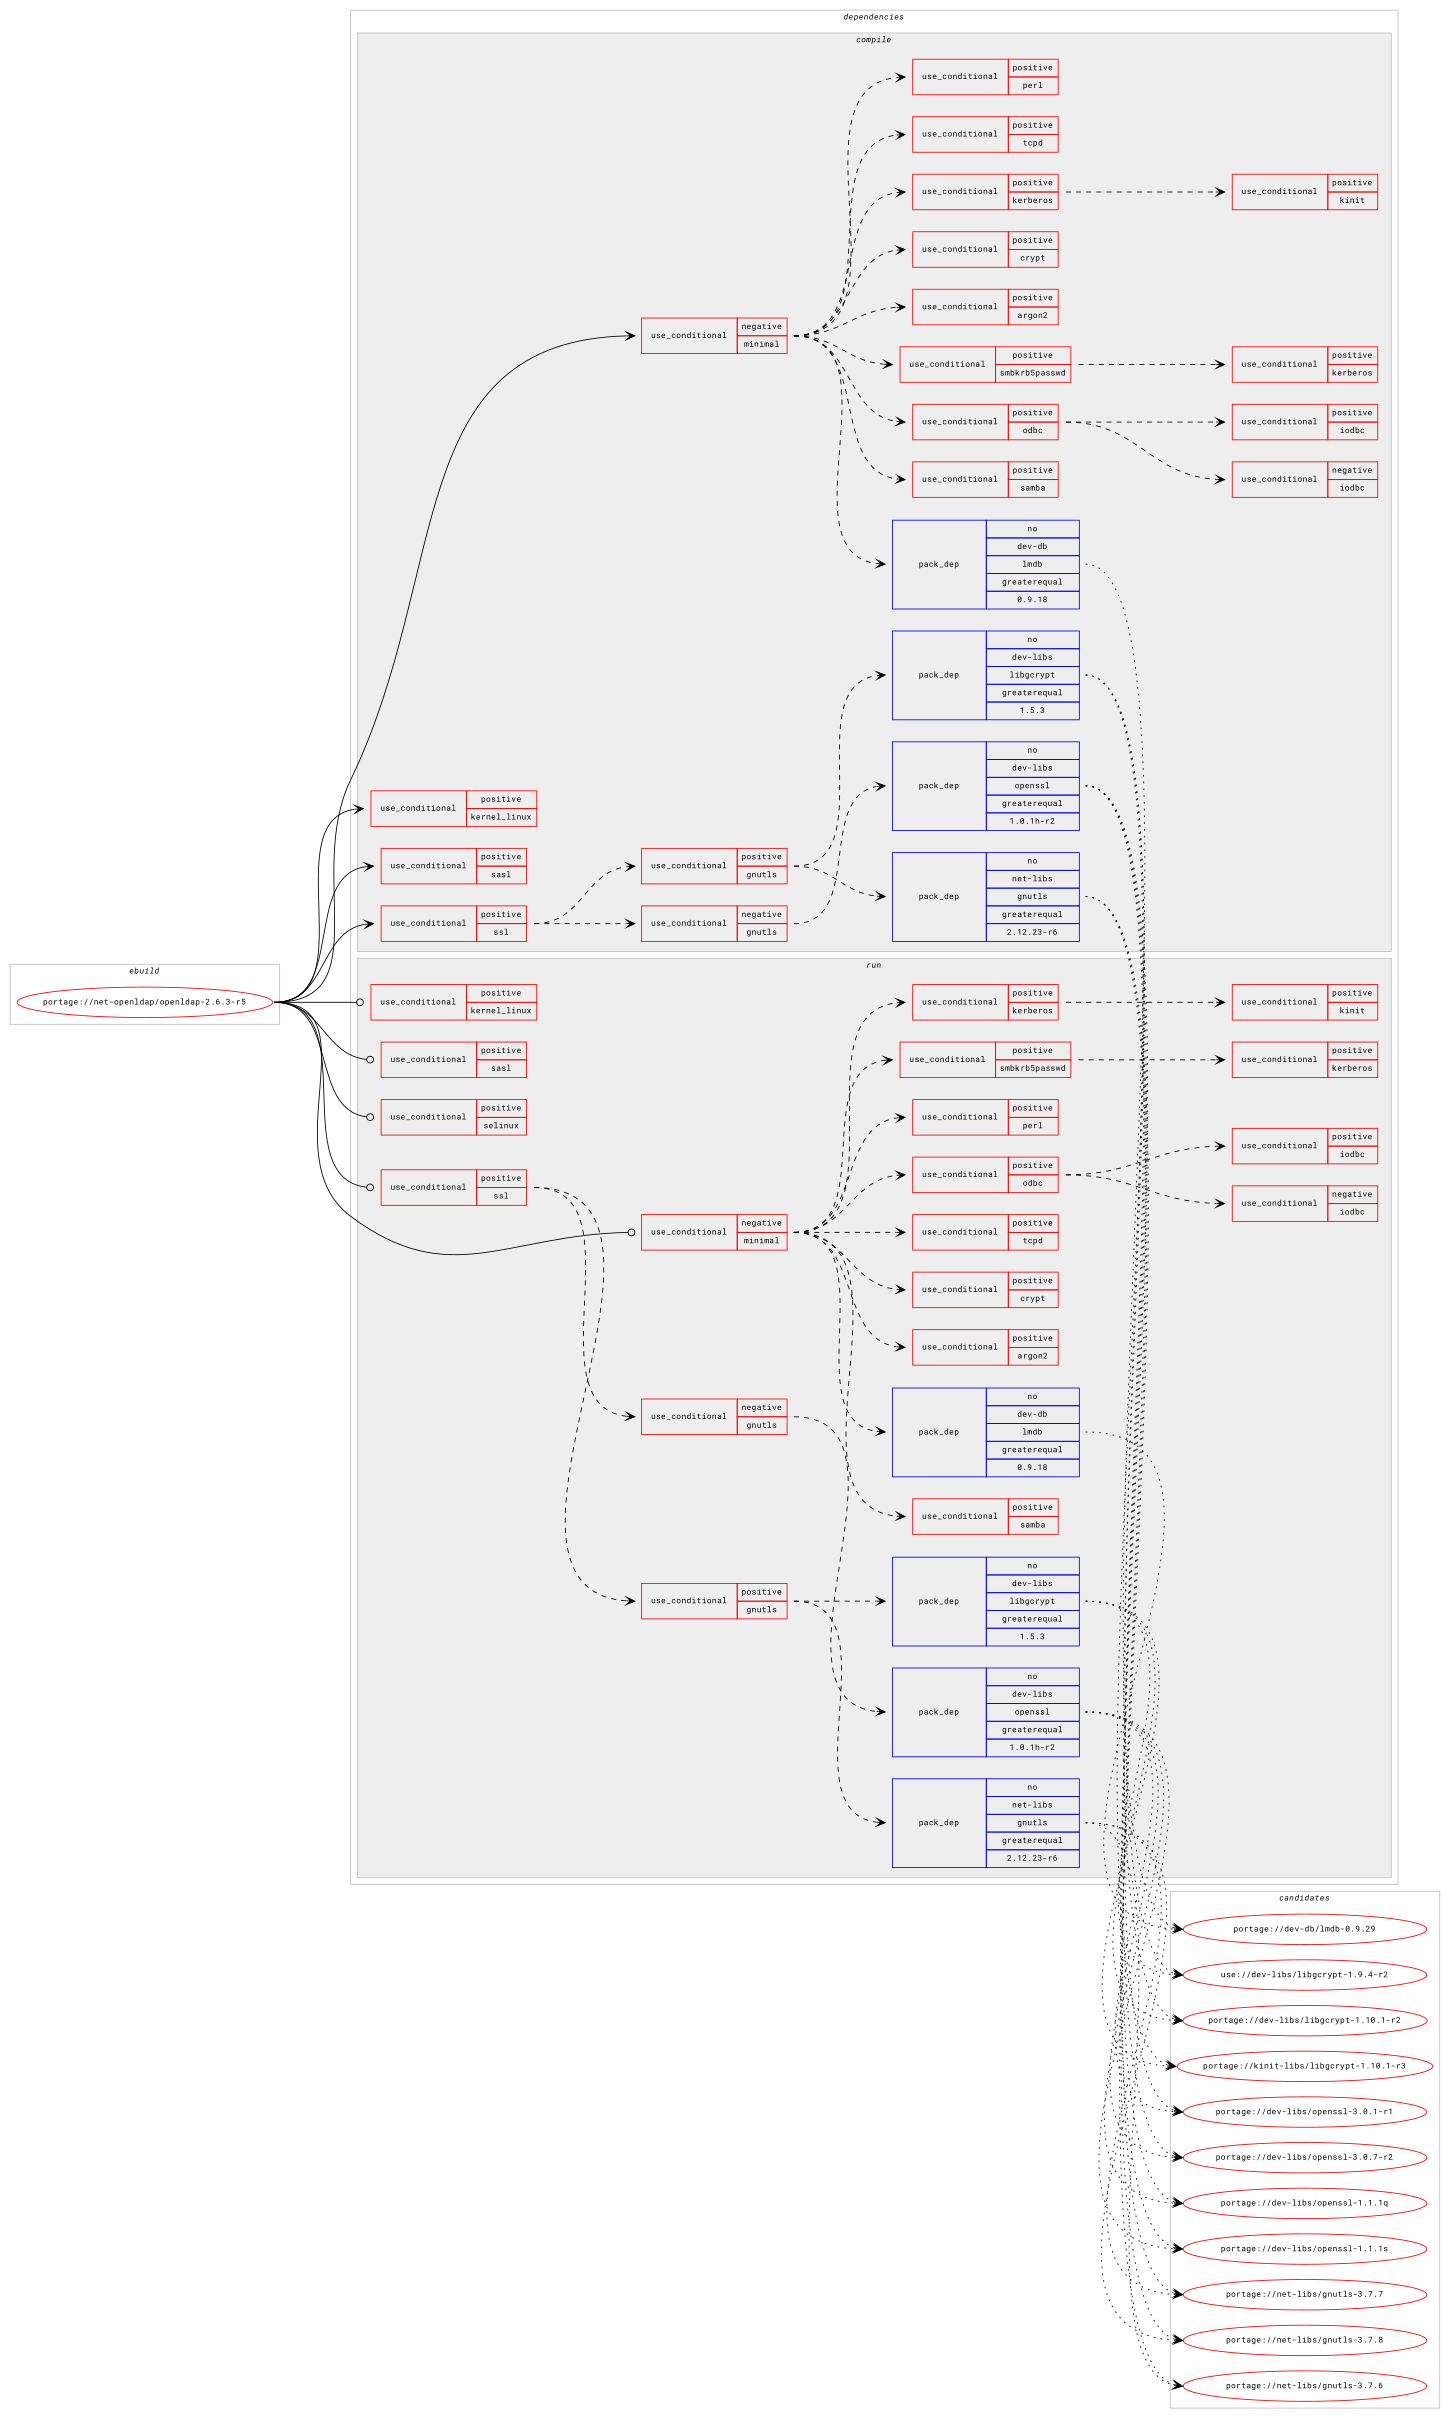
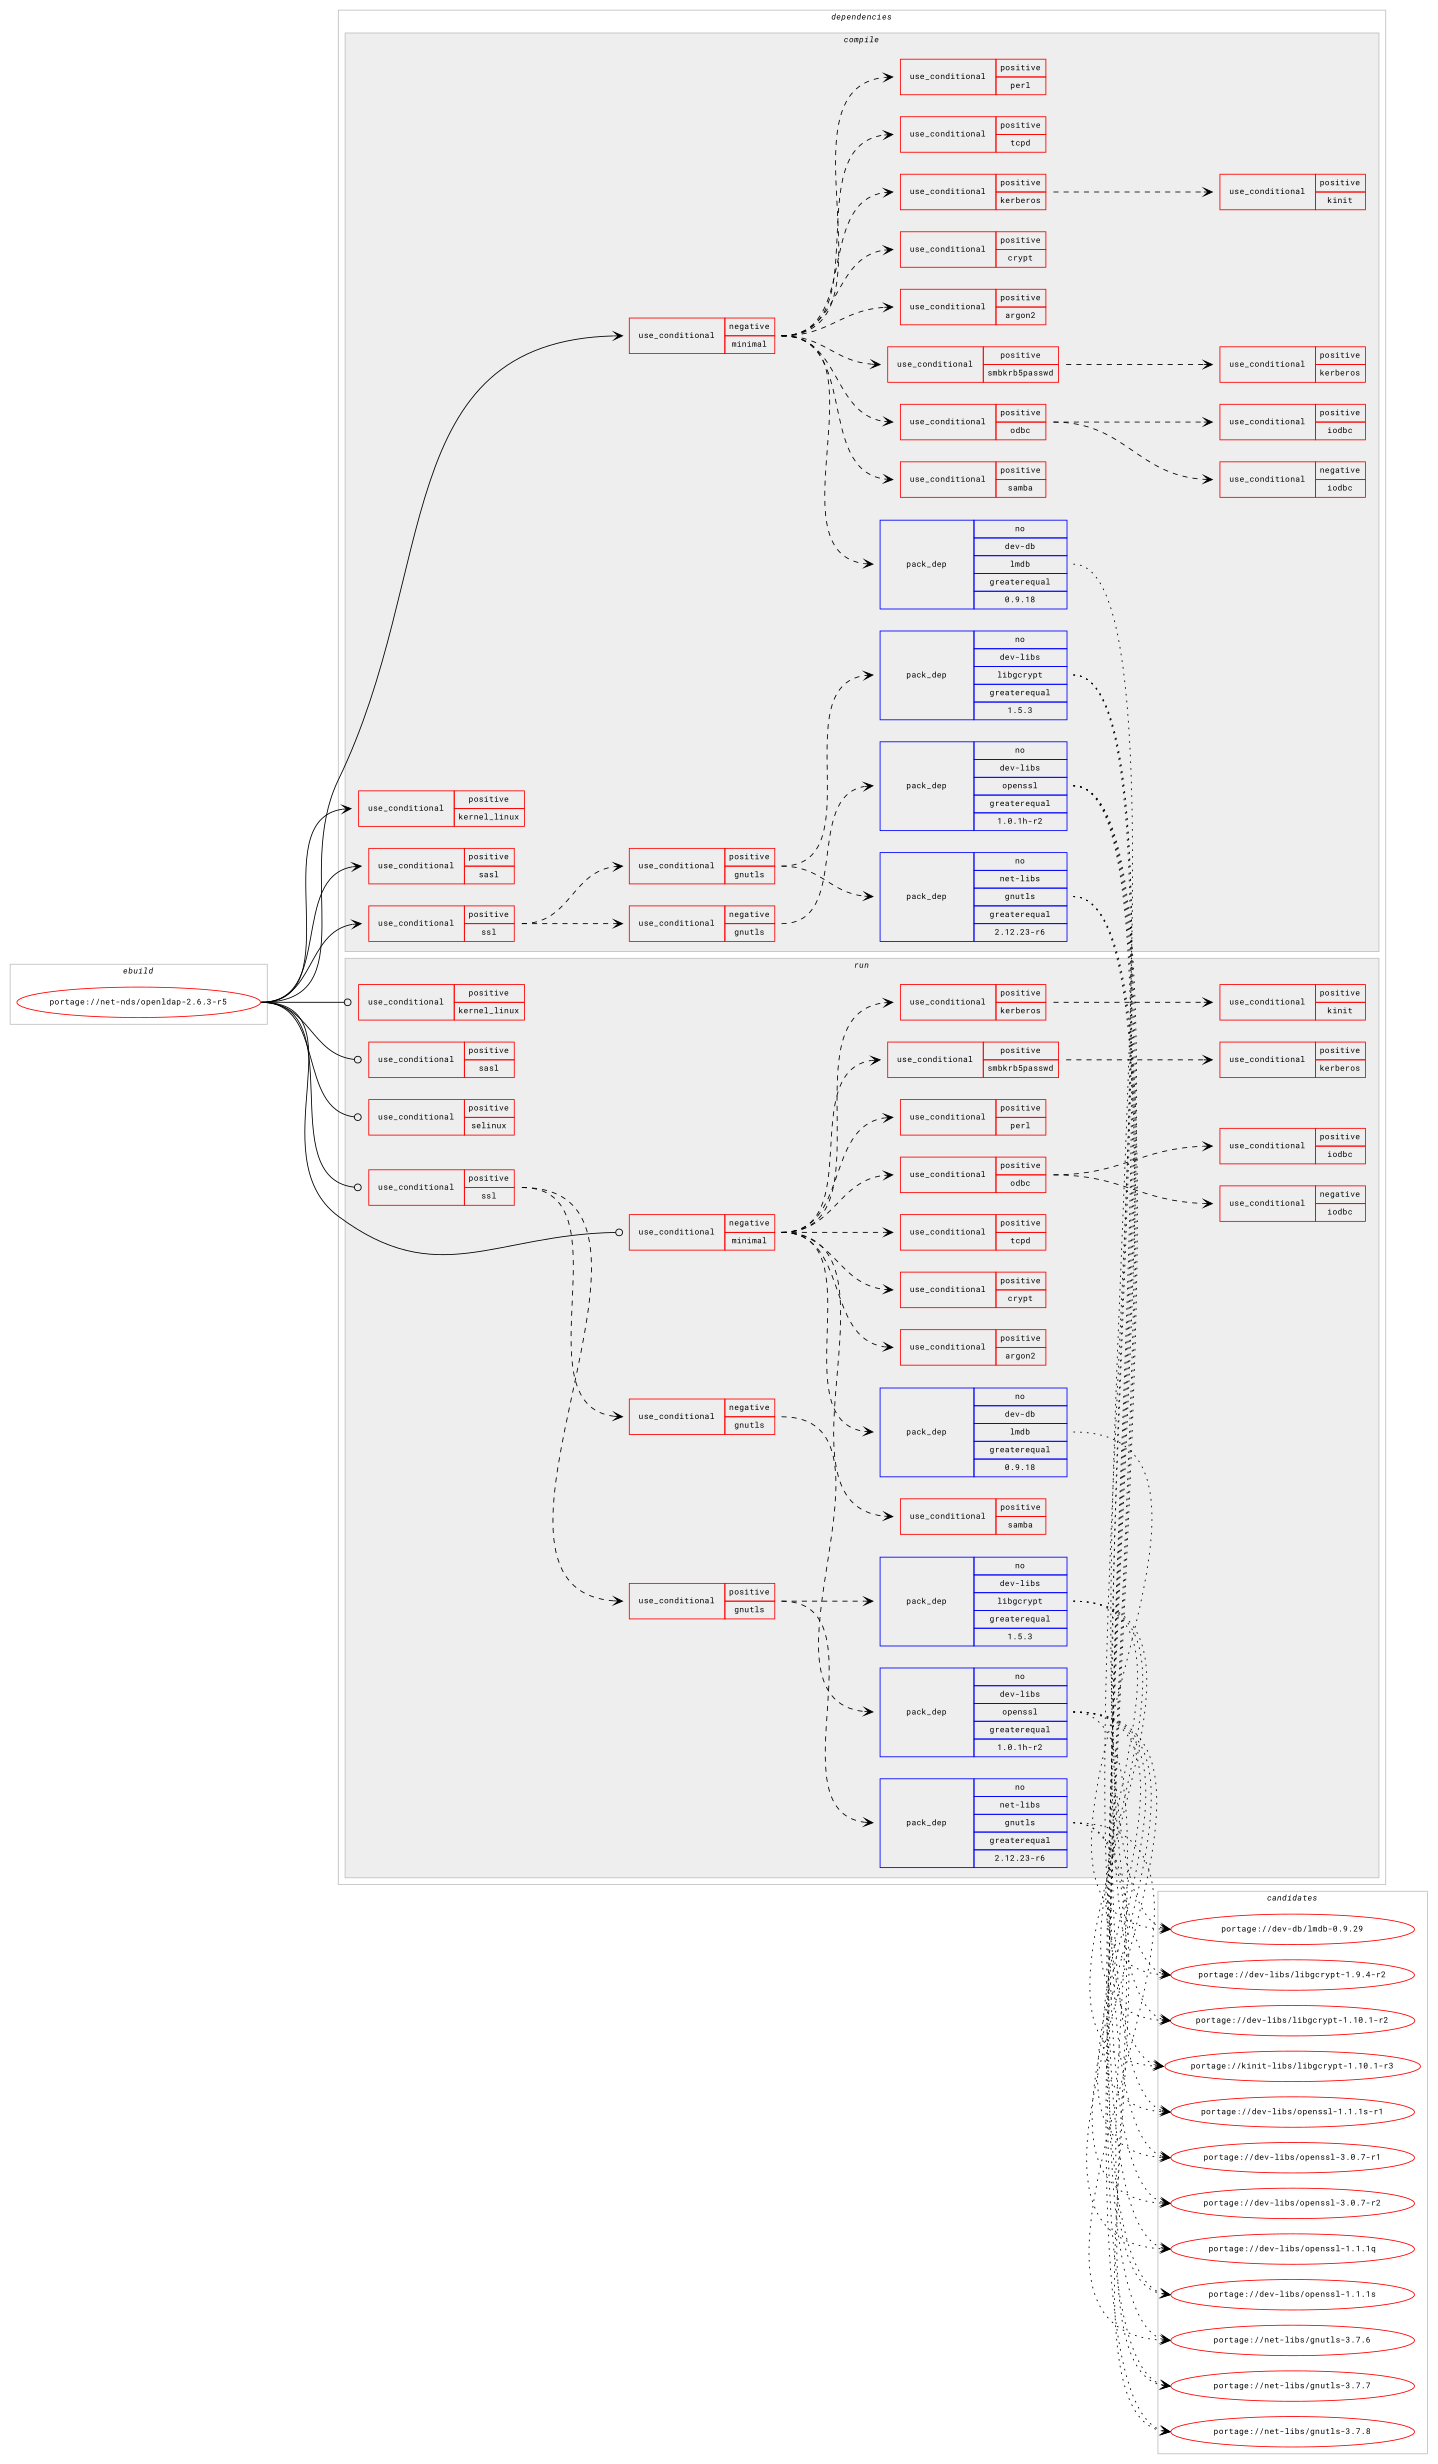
node "portage://net-openldap/openldap-2.6.3-r5": label "portage://net-openldap/openldap-2.6.3-r5" -> "portage://net-nds/openldap-2.6.3-r5"
node "use://dev-libs/libgcrypt-1.9.4-r2": label "use://dev-libs/libgcrypt-1.9.4-r2" -> "portage://dev-libs/libgcrypt-1.9.4-r2"
node "portage://dev-libs/openssl-1.1.1s-r1": added
node "portage://dev-libs/openssl-3.0.1-r1": label "portage://dev-libs/openssl-3.0.1-r1" -> "portage://dev-libs/openssl-3.0.7-r1"
